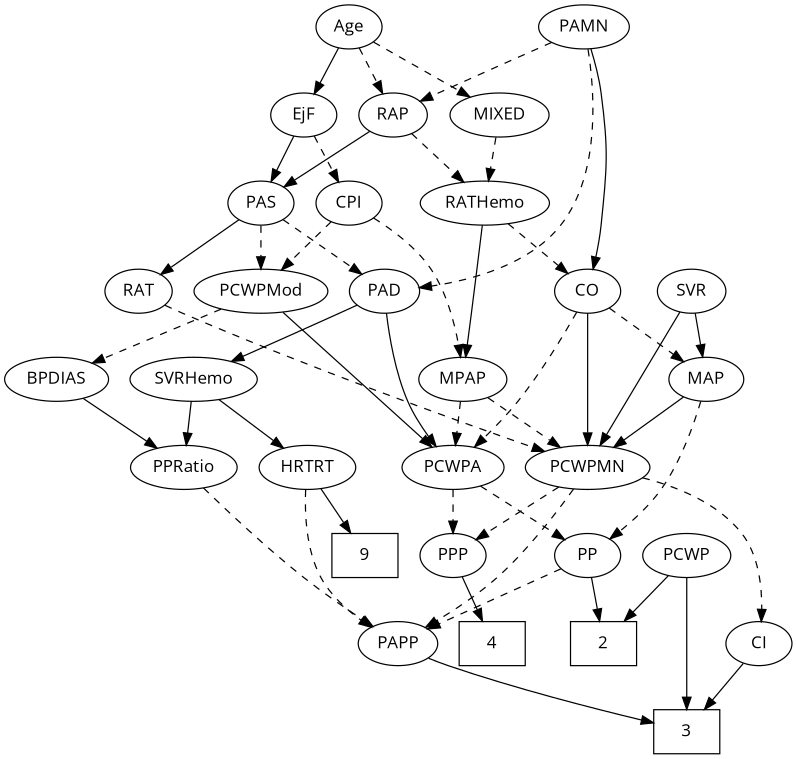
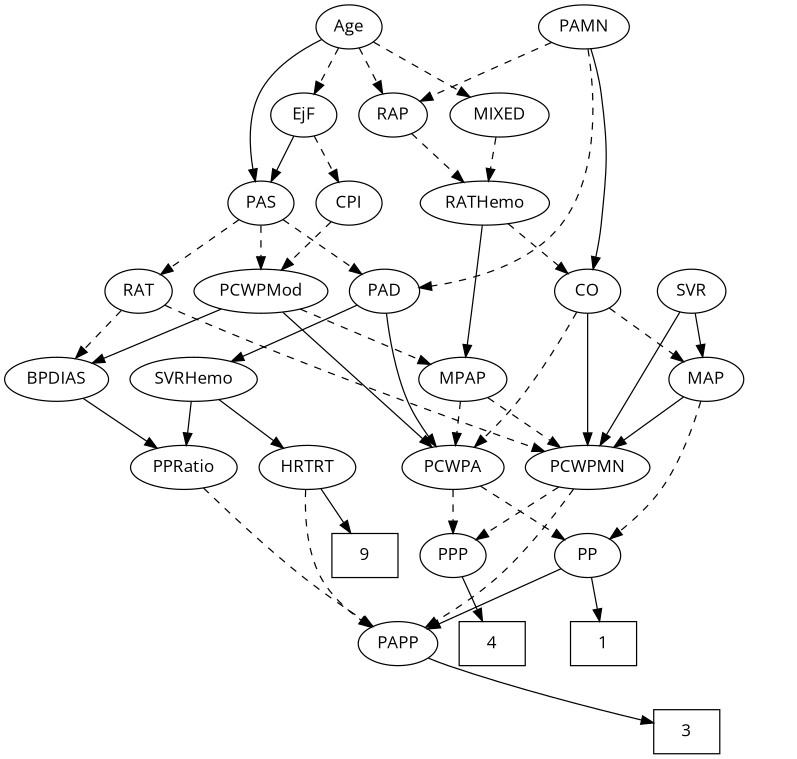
edge "Age" -> "EjF": style solid -> dashed
edge "RAP" -> "PAS": now "Age" -> "PAS"
edge "PAS" -> "RAT": style solid -> dashed
edge "CPI" -> "MPAP": now "PCWPMod" -> "MPAP"
edge "RAT" -> "BPDIAS": added
edge "PCWPMod" -> "BPDIAS": style dashed -> solid
node "PCWP": removed
edge "PP" -> "PAPP": style dashed -> solid
node "2": label "2" -> "1"
node "CI": removed
